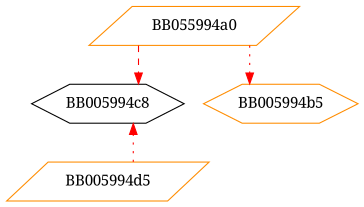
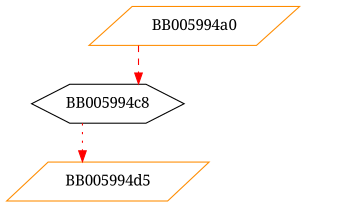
node "BB055994a0": label "BB055994a0" -> "BB005994a0"
node "BB005994b5": removed
edge "BB005994d5" -> "BB005994c8": reversed
